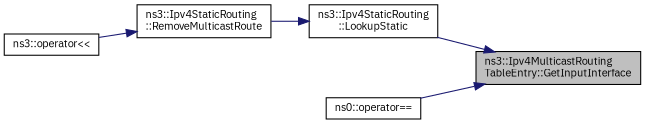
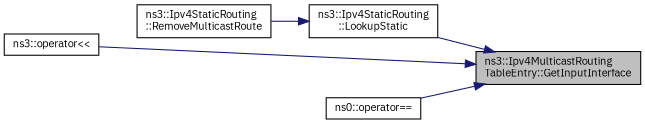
edge "ns3::operator<<" -> "ns3::Ipv4StaticRouting ::RemoveMulticastRoute": now "ns3::operator<<" -> "ns3::Ipv4MulticastRouting TableEntry::GetInputInterface"
